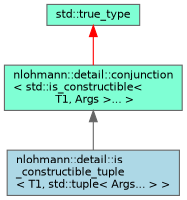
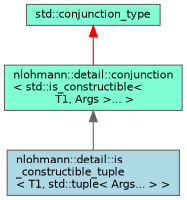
node "std::true_type": label "std::true_type" -> "std::conjunction_type"
